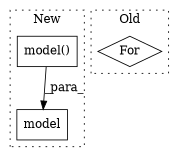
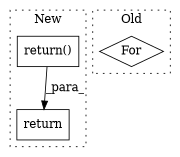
node "model()": label "model()" -> "return()"
node "model": label "model" -> "return"
